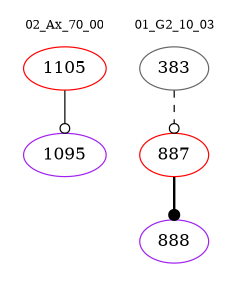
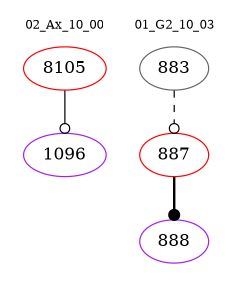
cluster "02_Ax_70_00": label "02_Ax_70_00" -> "02_Ax_10_00"
node "1105": label "1105" -> "8105"
node "383": label "383" -> "883"
node "1095": label "1095" -> "1096"
